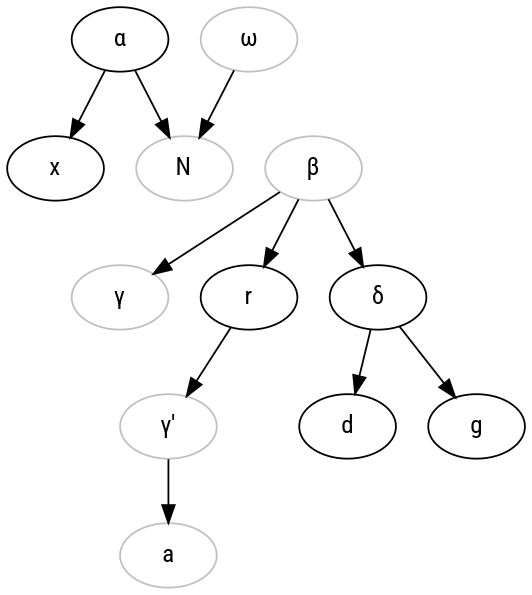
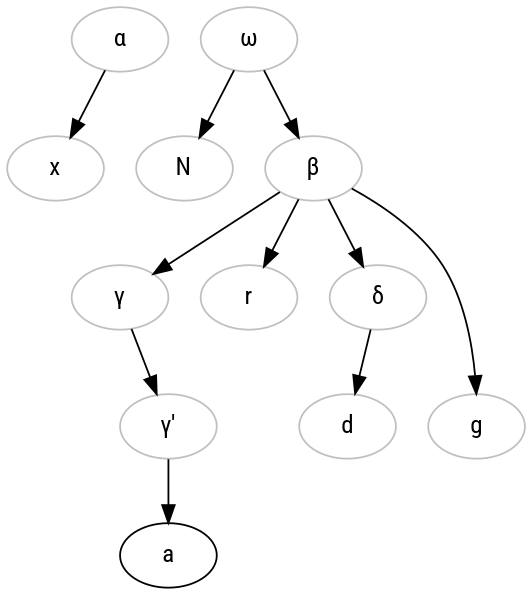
node "α": color black -> grey
edge "α" -> "N": removed
edge "ω" -> "β": added
node "x": color black -> grey
node "r": color black -> grey
node "δ": color black -> grey
edge "r" -> "γ'": now "γ" -> "γ'"
edge "δ" -> "g": now "β" -> "g"
node "d": color black -> grey
node "g": color black -> grey
node "a": color grey -> black
